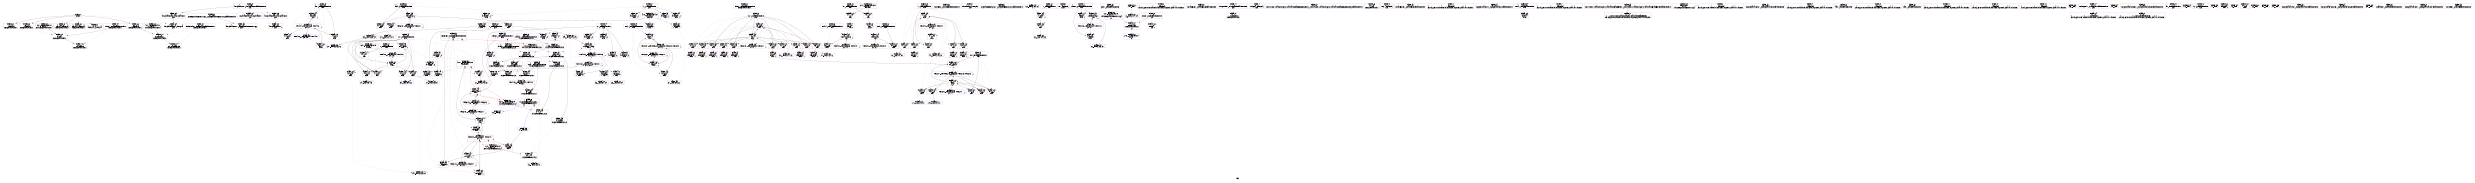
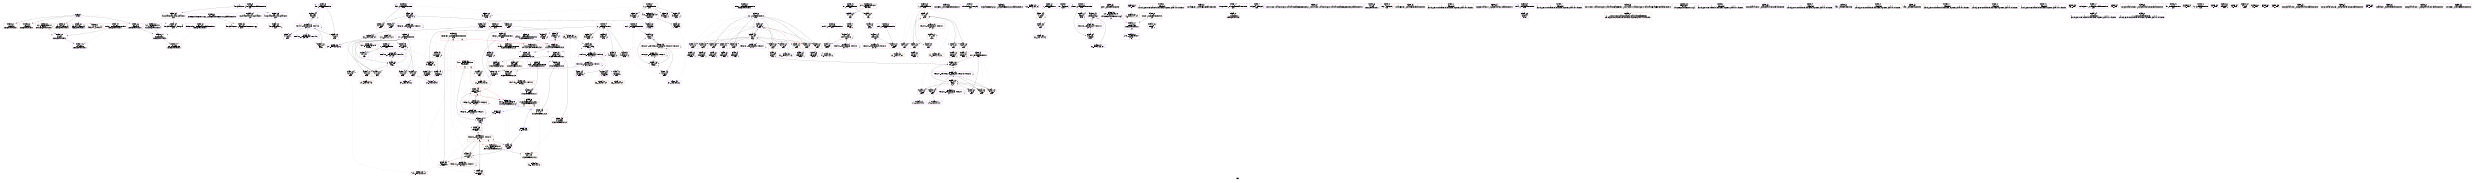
node "NodeID: 199": removed
